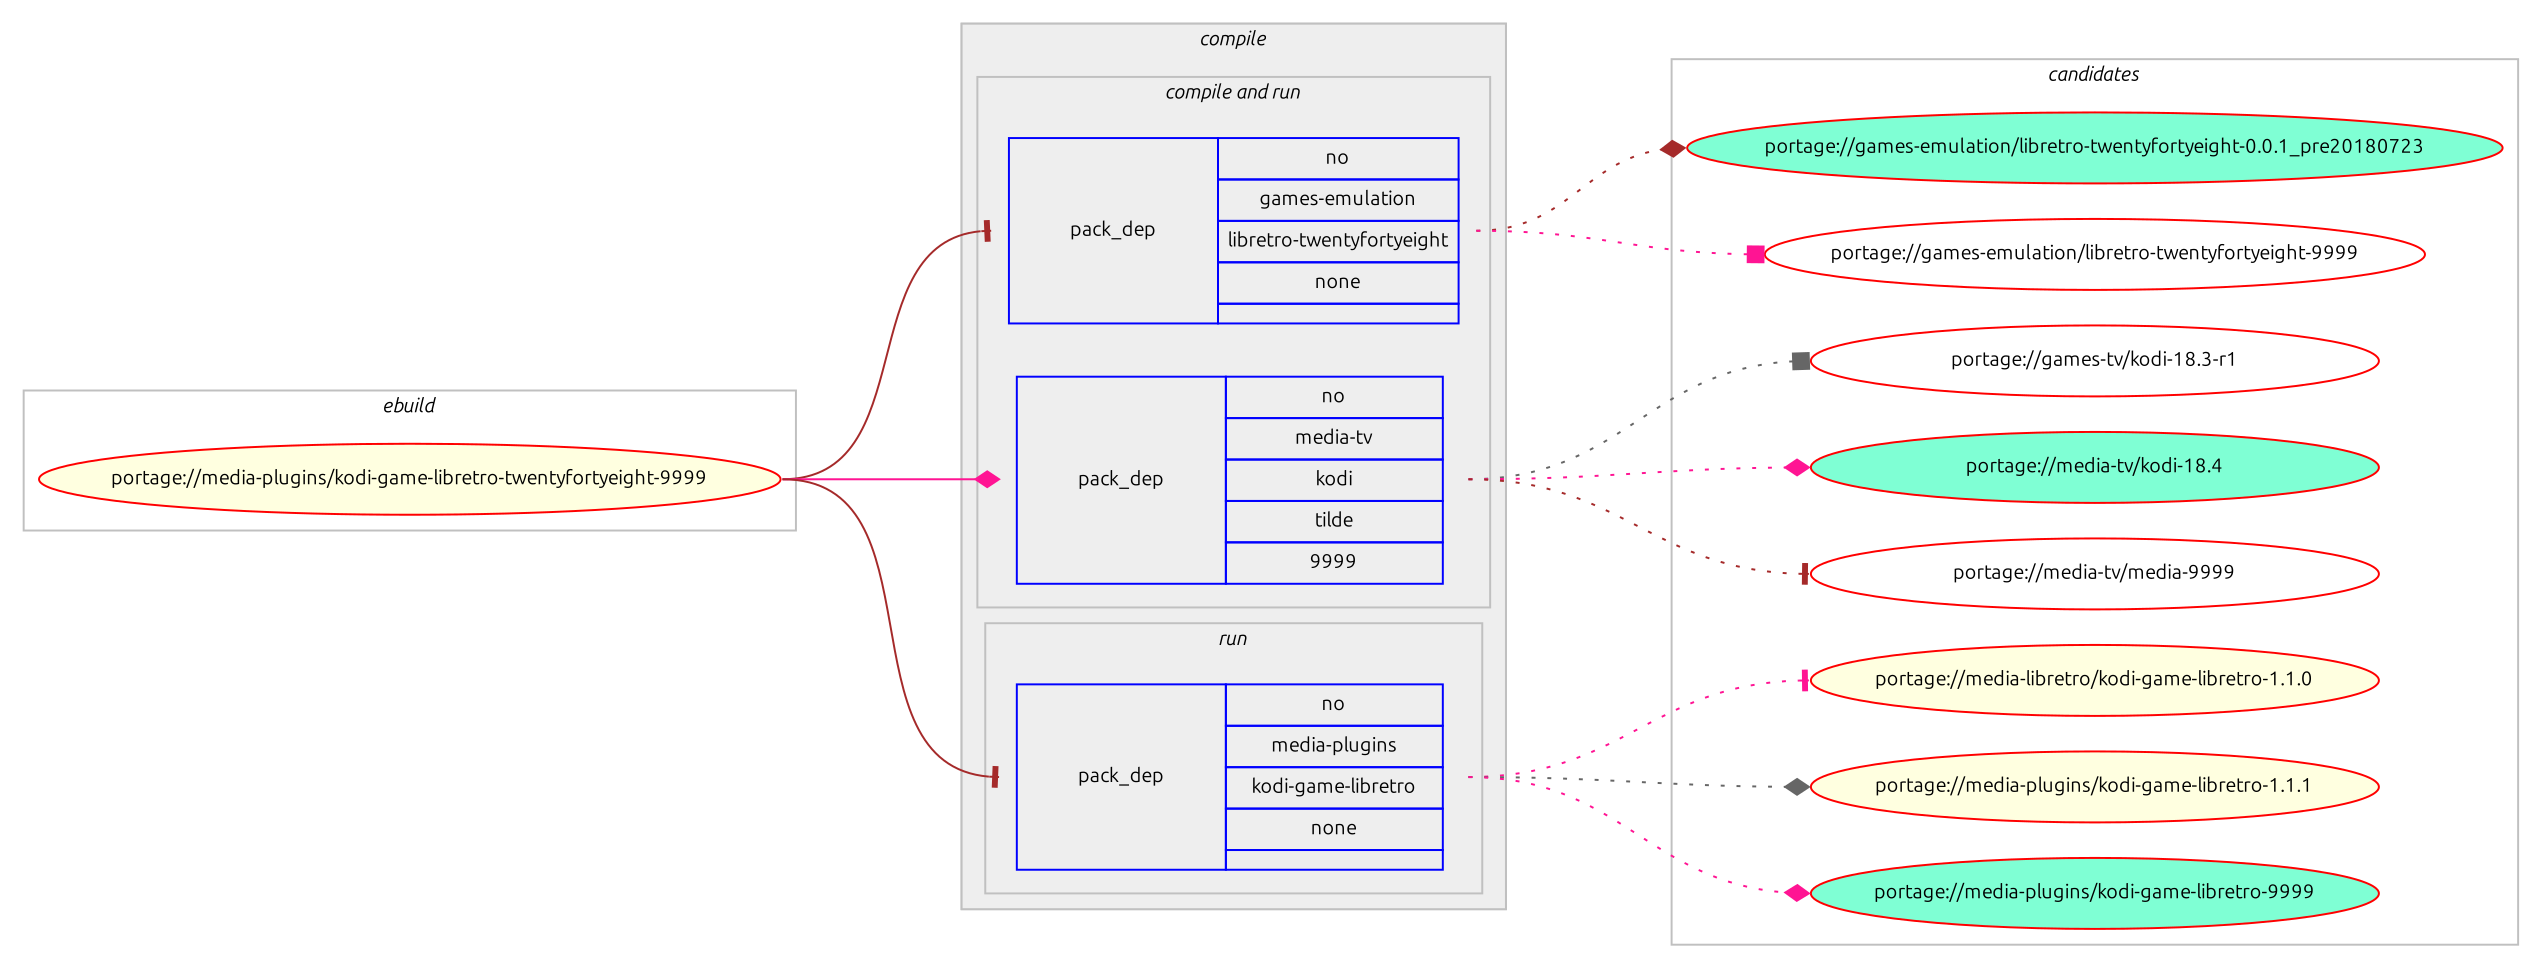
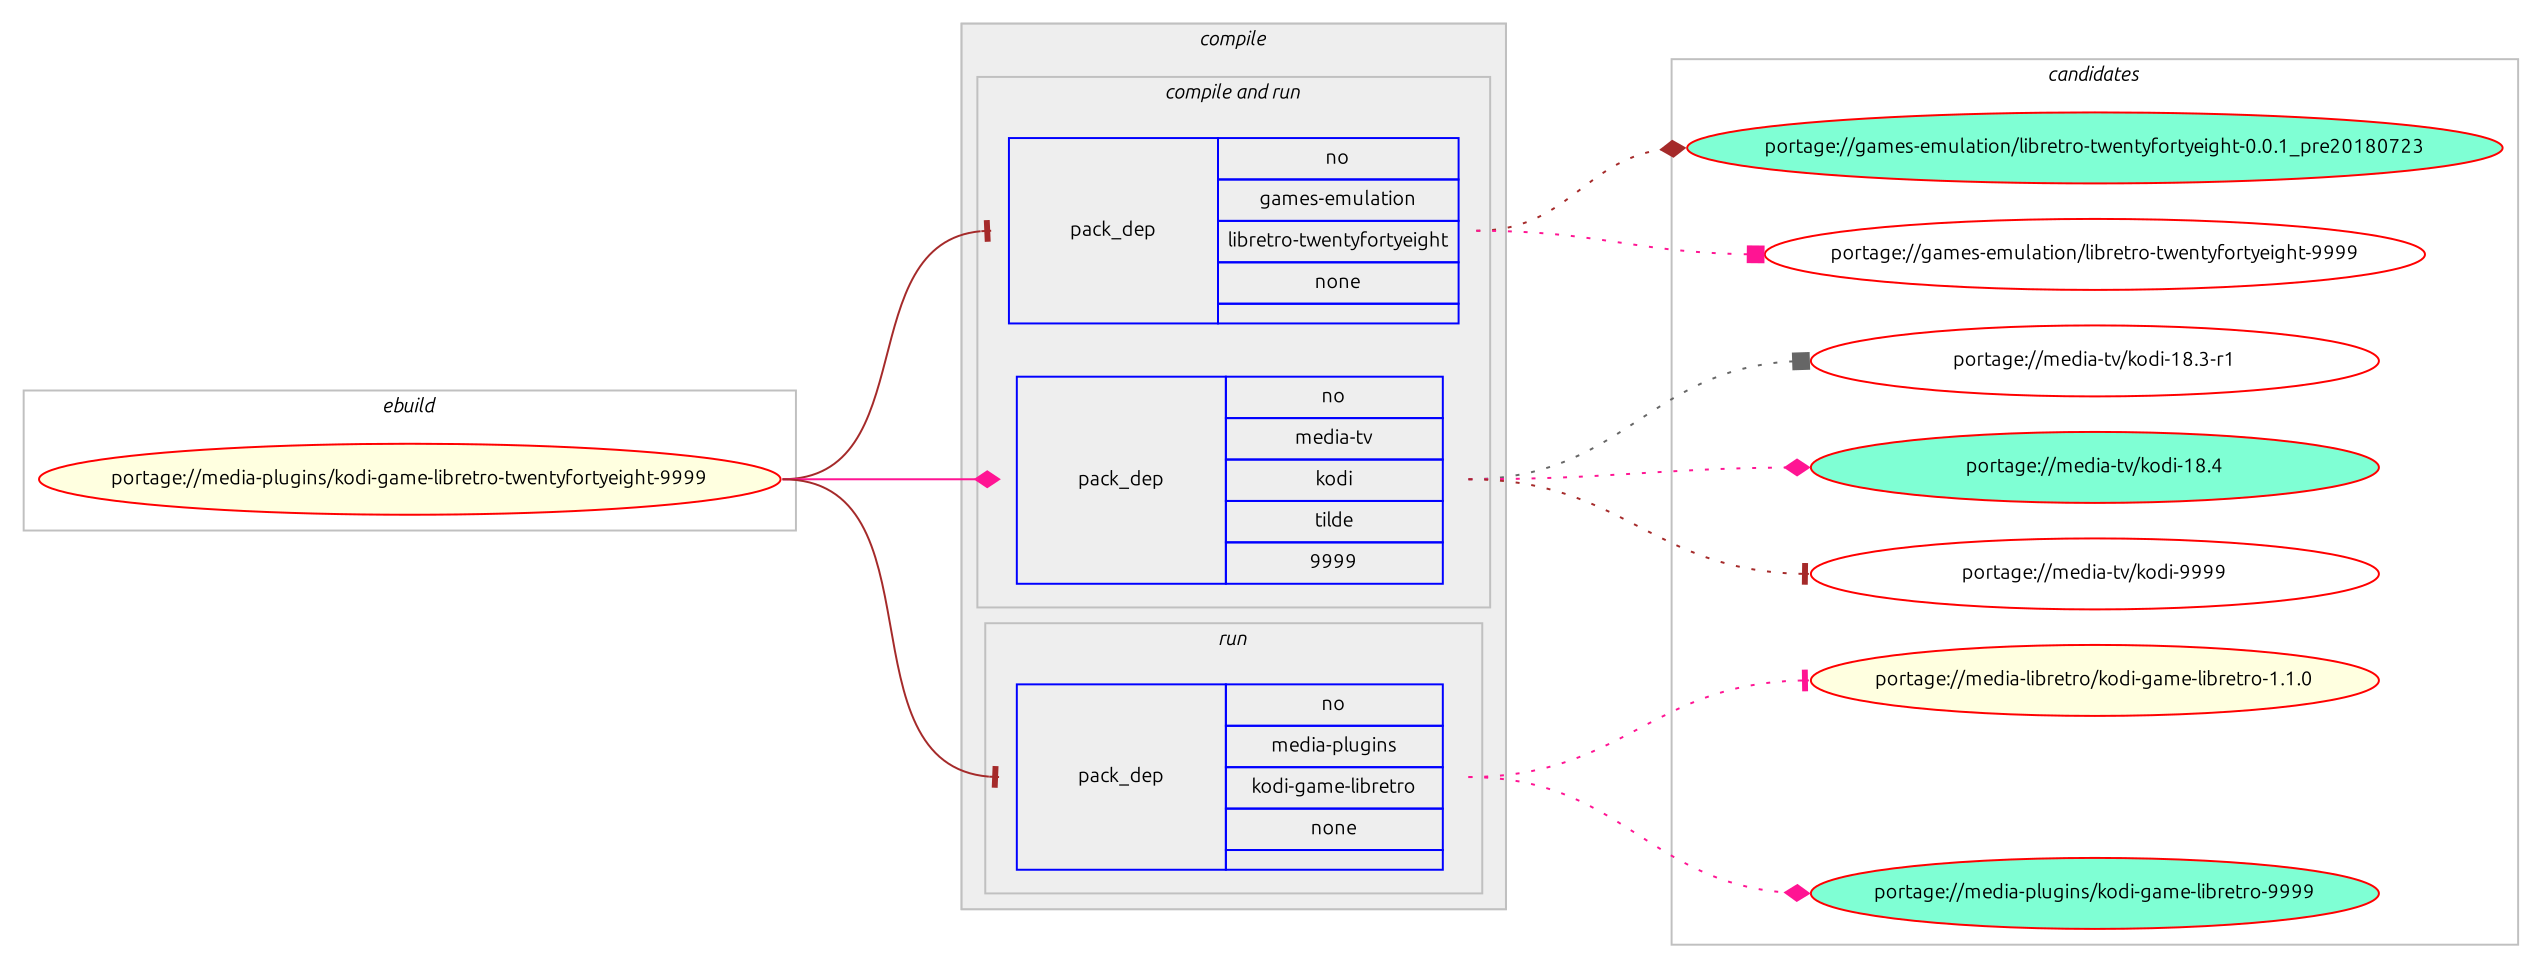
node "portage://games-tv/kodi-18.3-r1": label "portage://games-tv/kodi-18.3-r1" -> "portage://media-tv/kodi-18.3-r1"
node "portage://media-tv/media-9999": label "portage://media-tv/media-9999" -> "portage://media-tv/kodi-9999"
node "portage://media-plugins/kodi-game-libretro-1.1.1": removed
